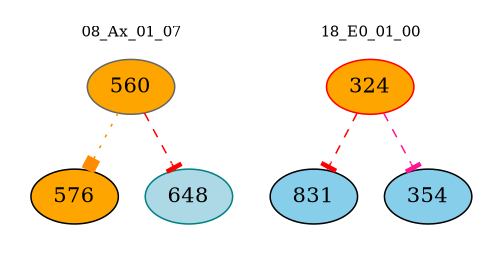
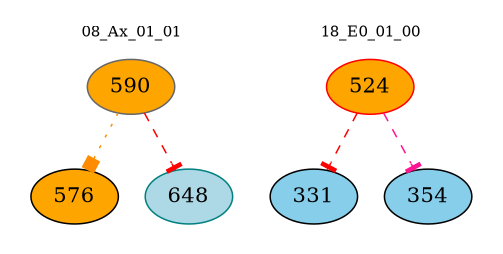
cluster "08_Ax_01_07": label "08_Ax_01_07" -> "08_Ax_01_01"
node "560": label "560" -> "590"
node "324": label "324" -> "524"
node "831": label "831" -> "331"
